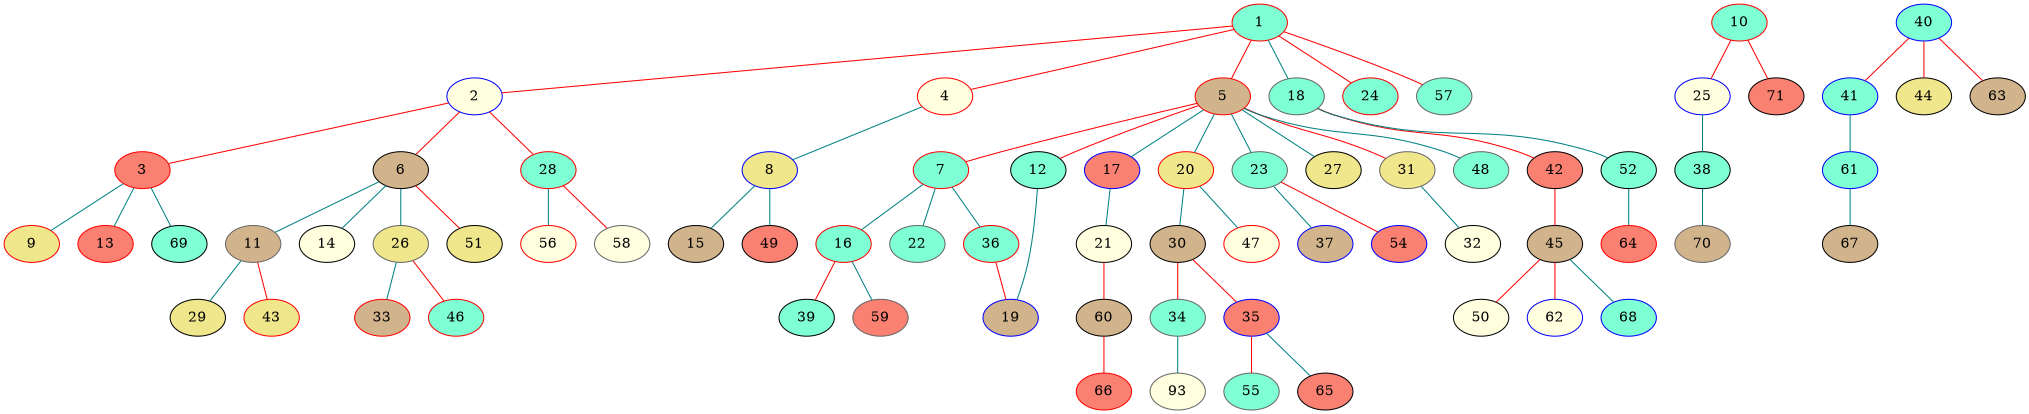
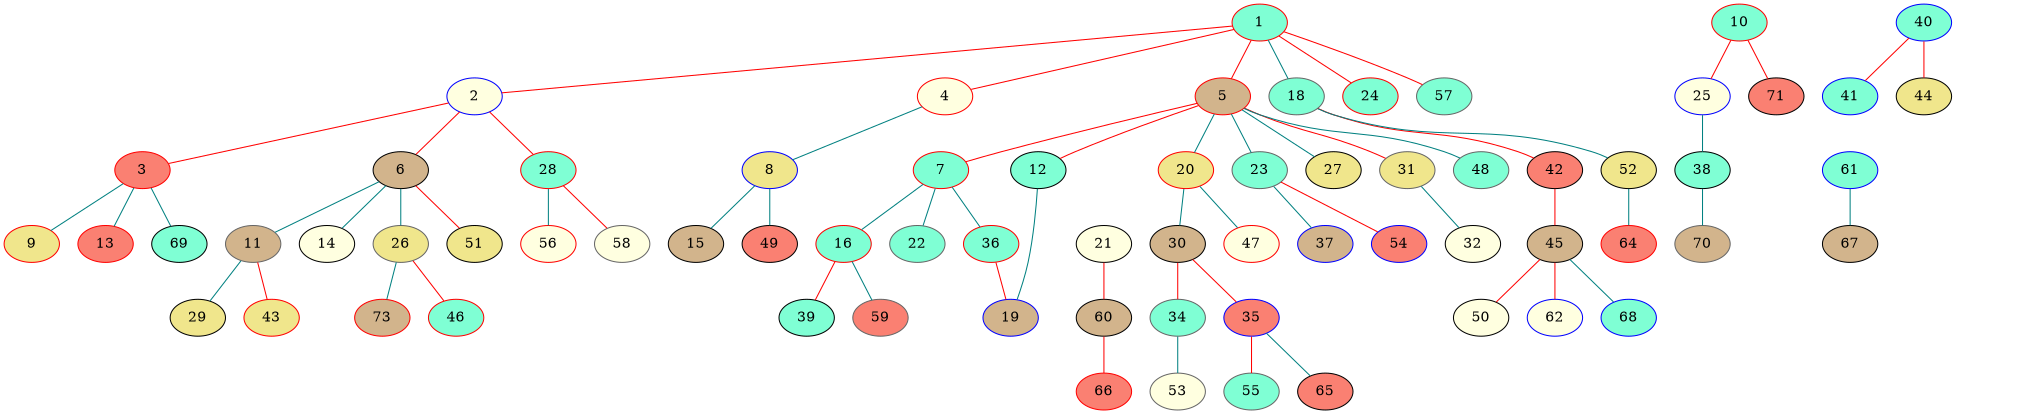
node "63": removed
edge "41" -- "61": removed
node "17": removed
node "52": fillcolor aquamarine -> khaki
node "33": label "33" -> "73"
node "93": label "93" -> "53"
